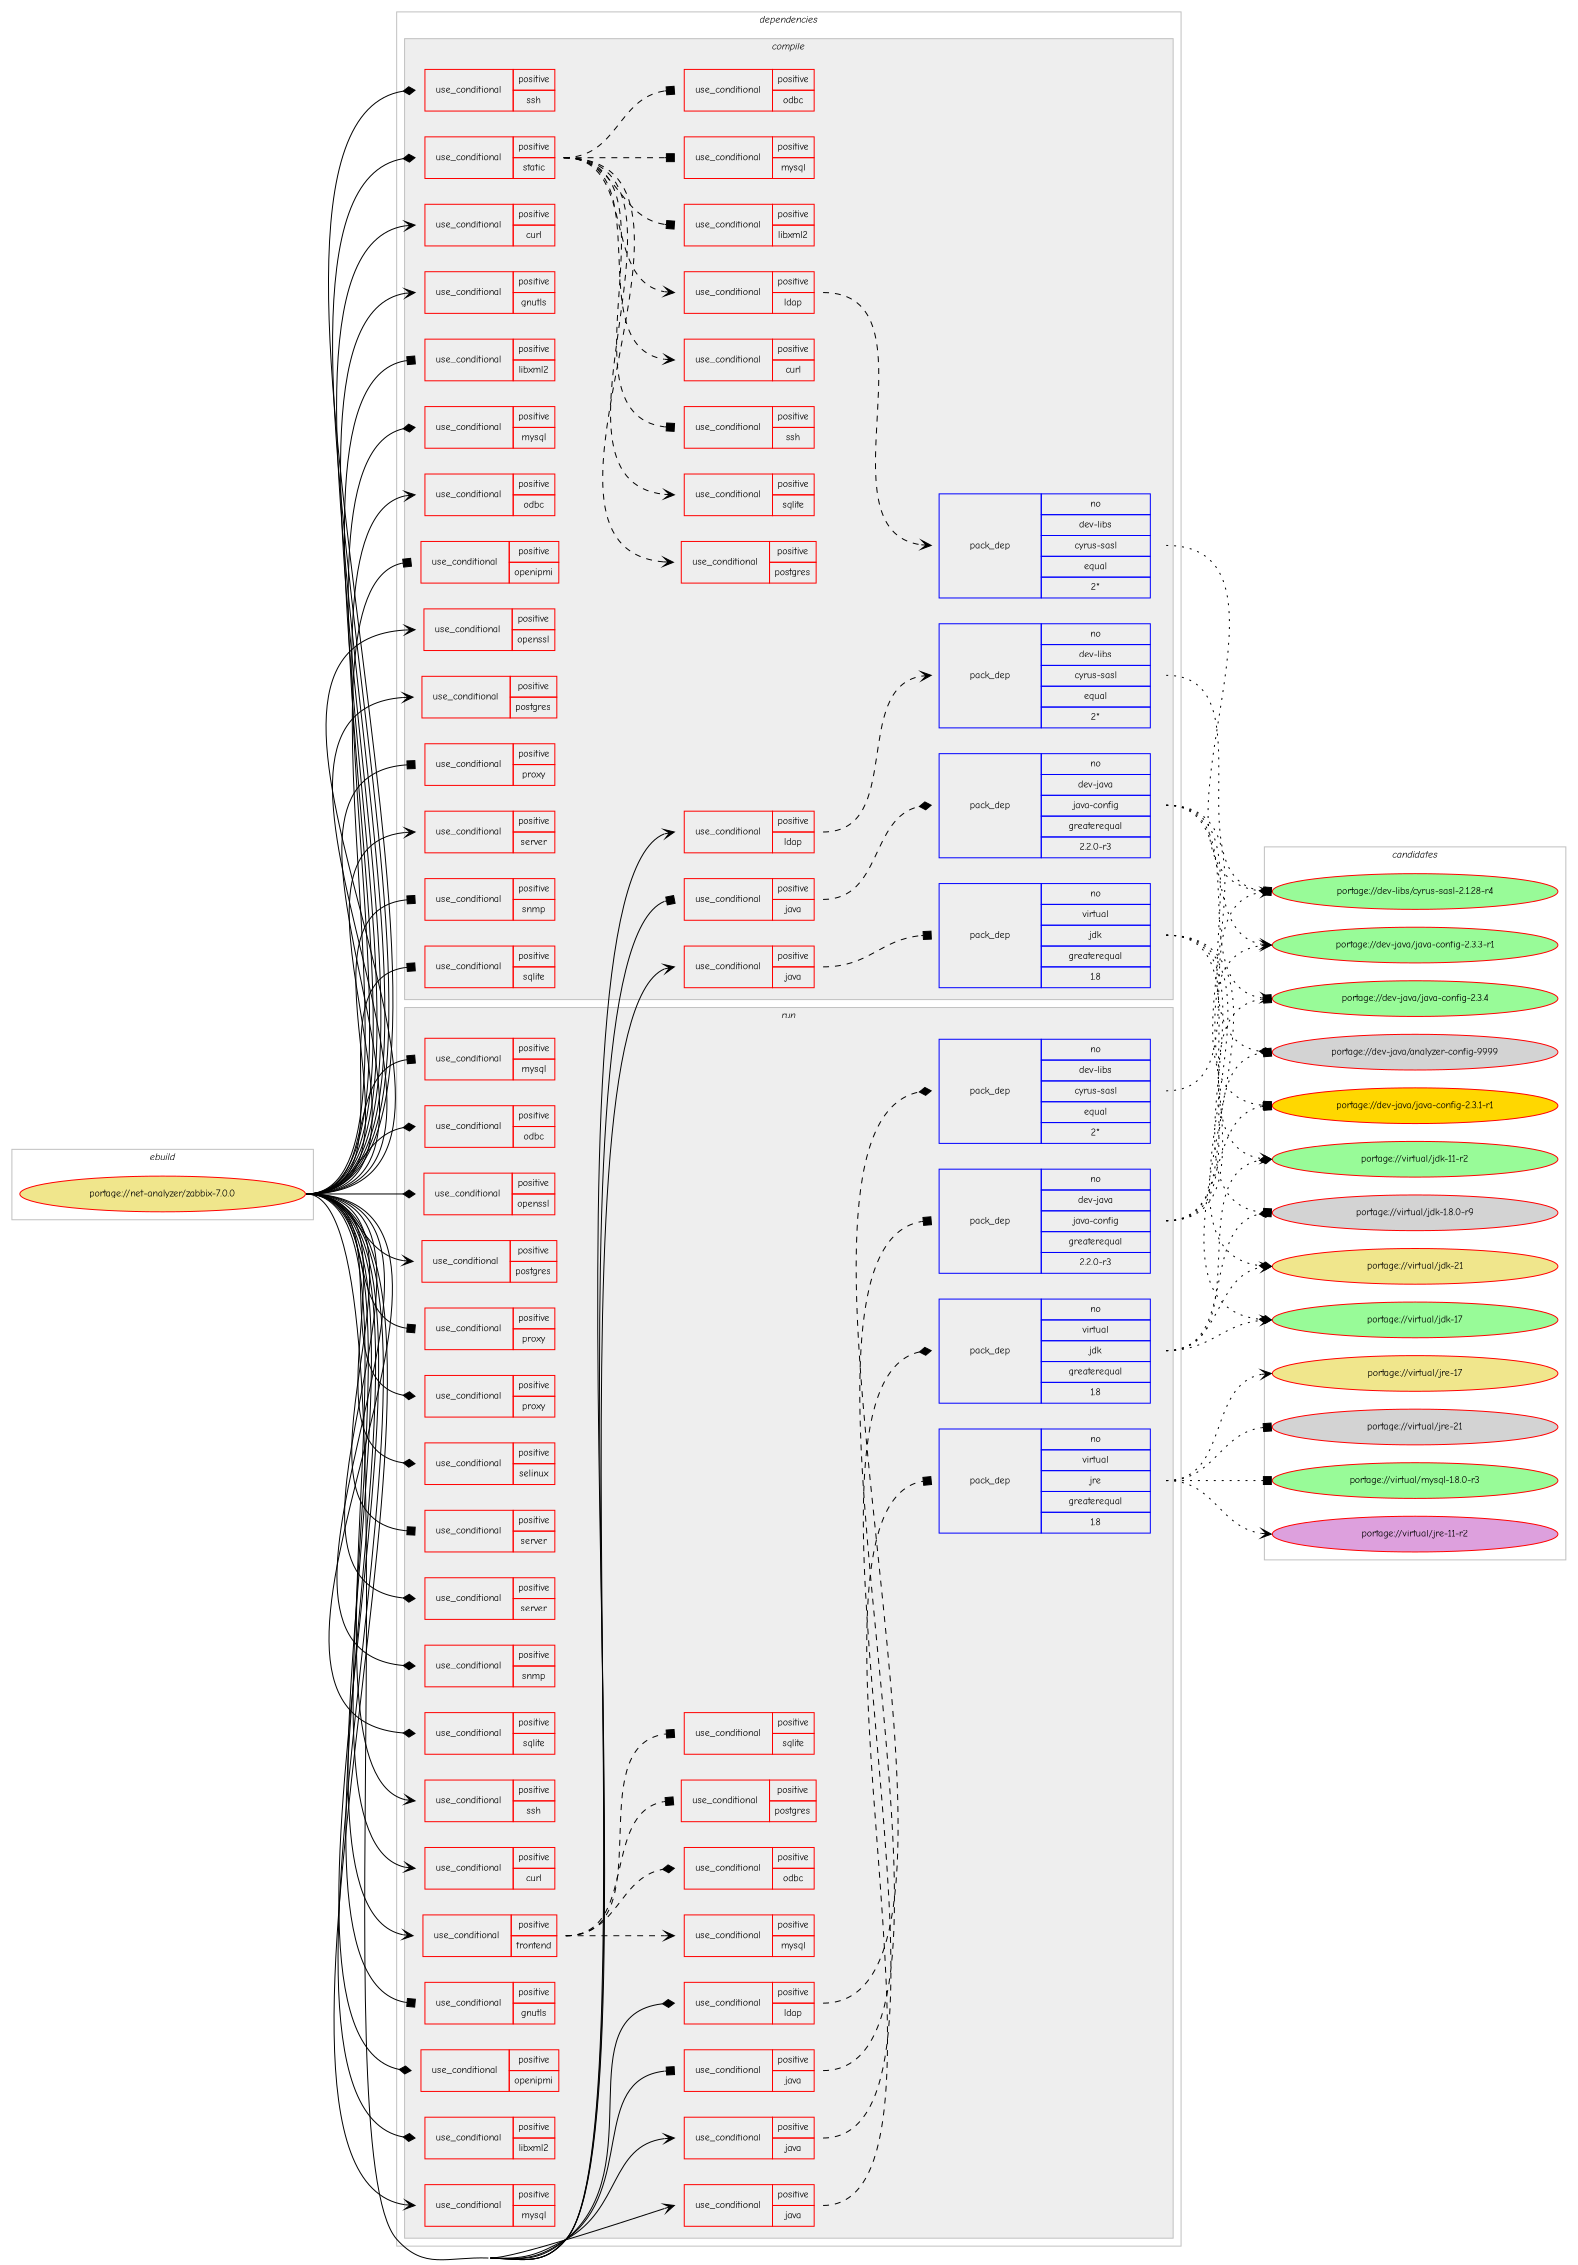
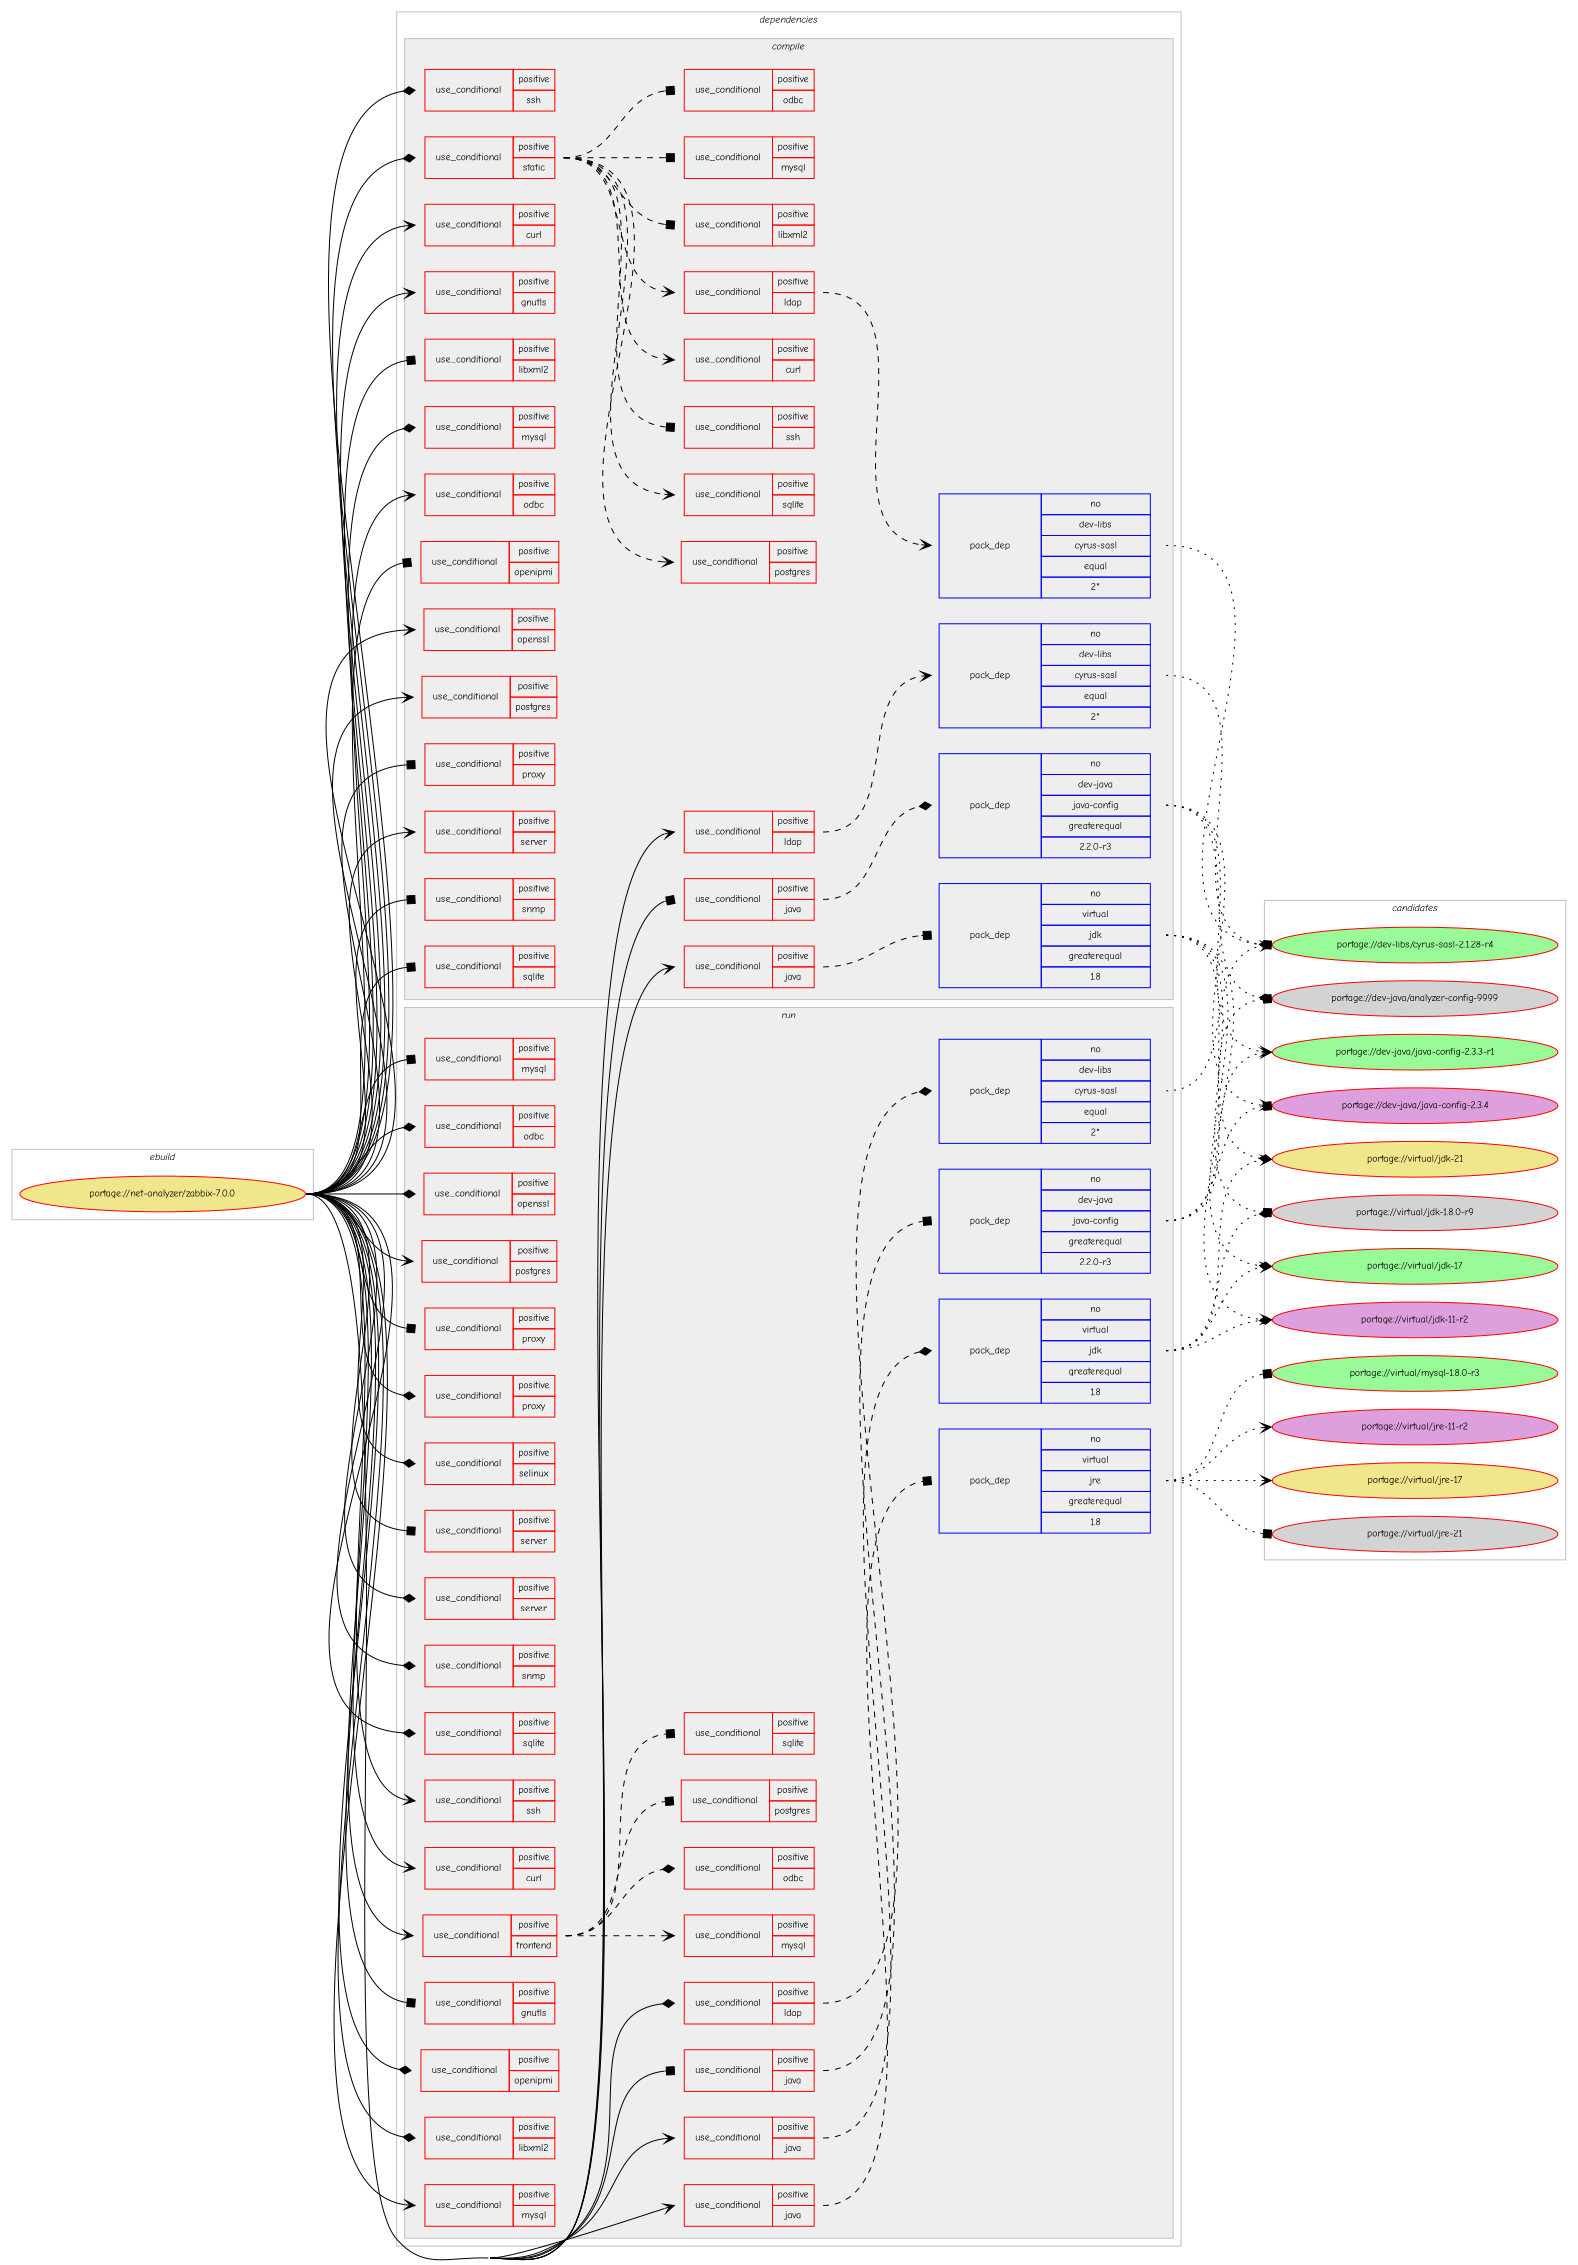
node "portage://dev-java/java-config-2.3.4": fillcolor palegreen -> plum
node "portage://dev-java/java-config-2.3.1-r1": removed
node "portage://virtual/jdk-11-r2": fillcolor palegreen -> plum
